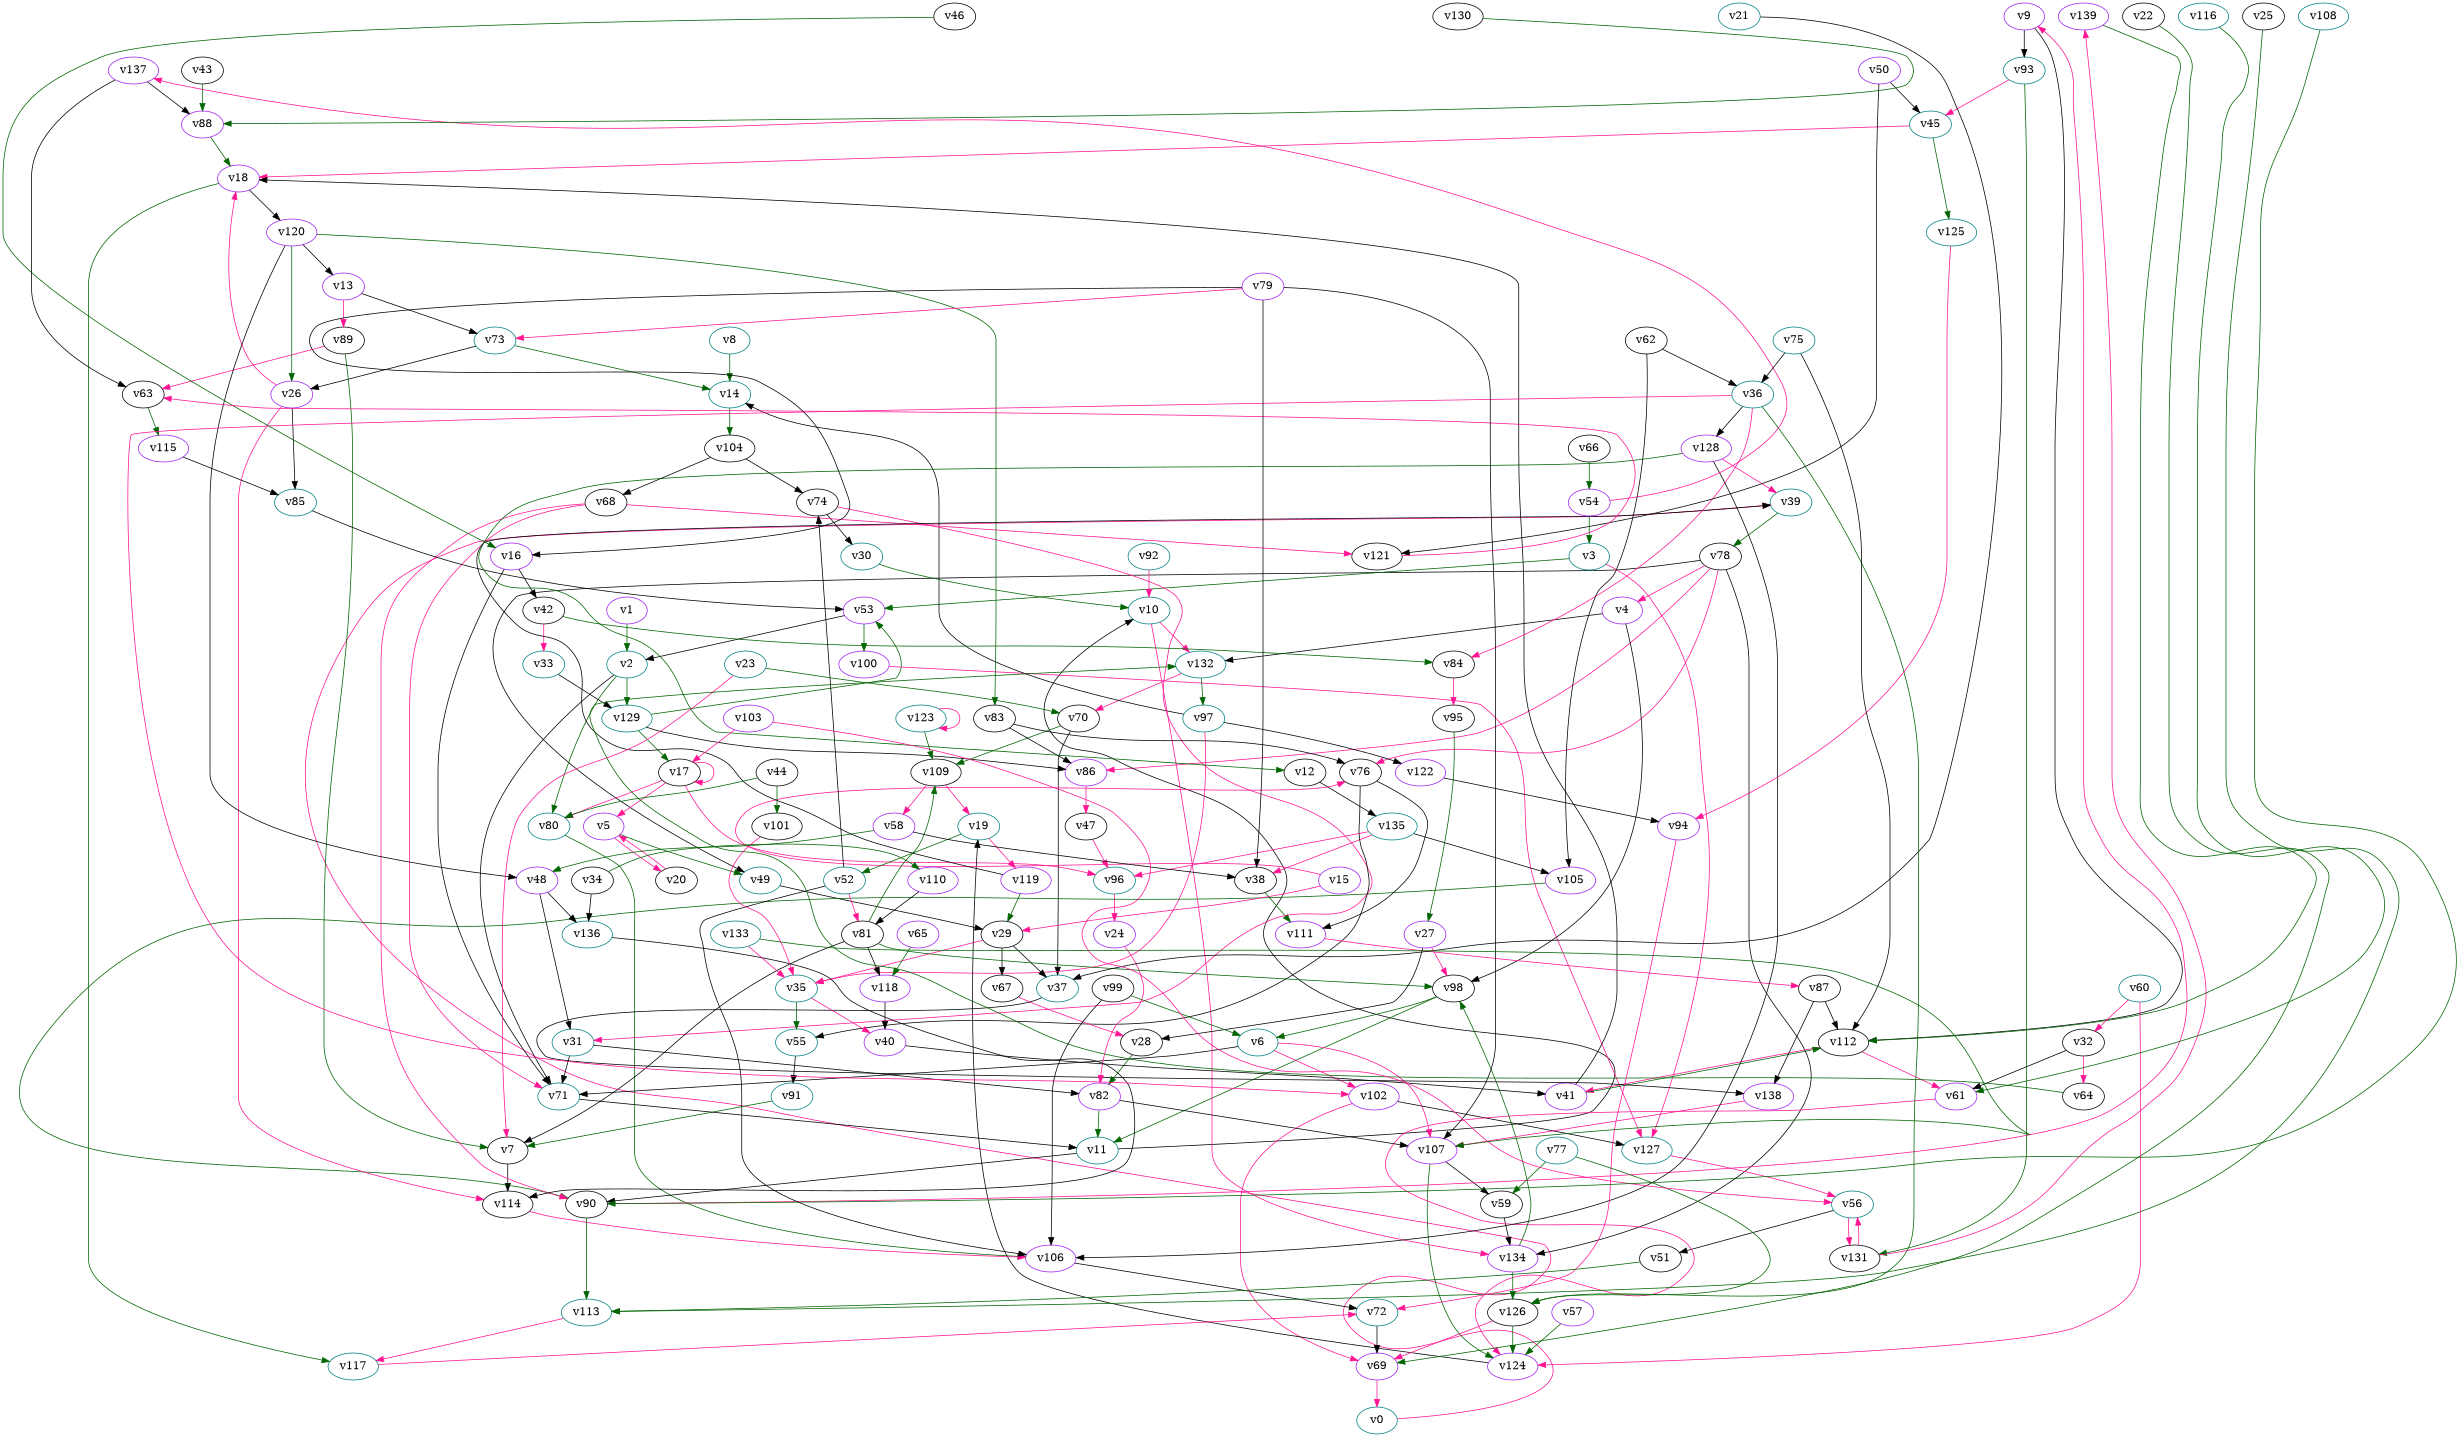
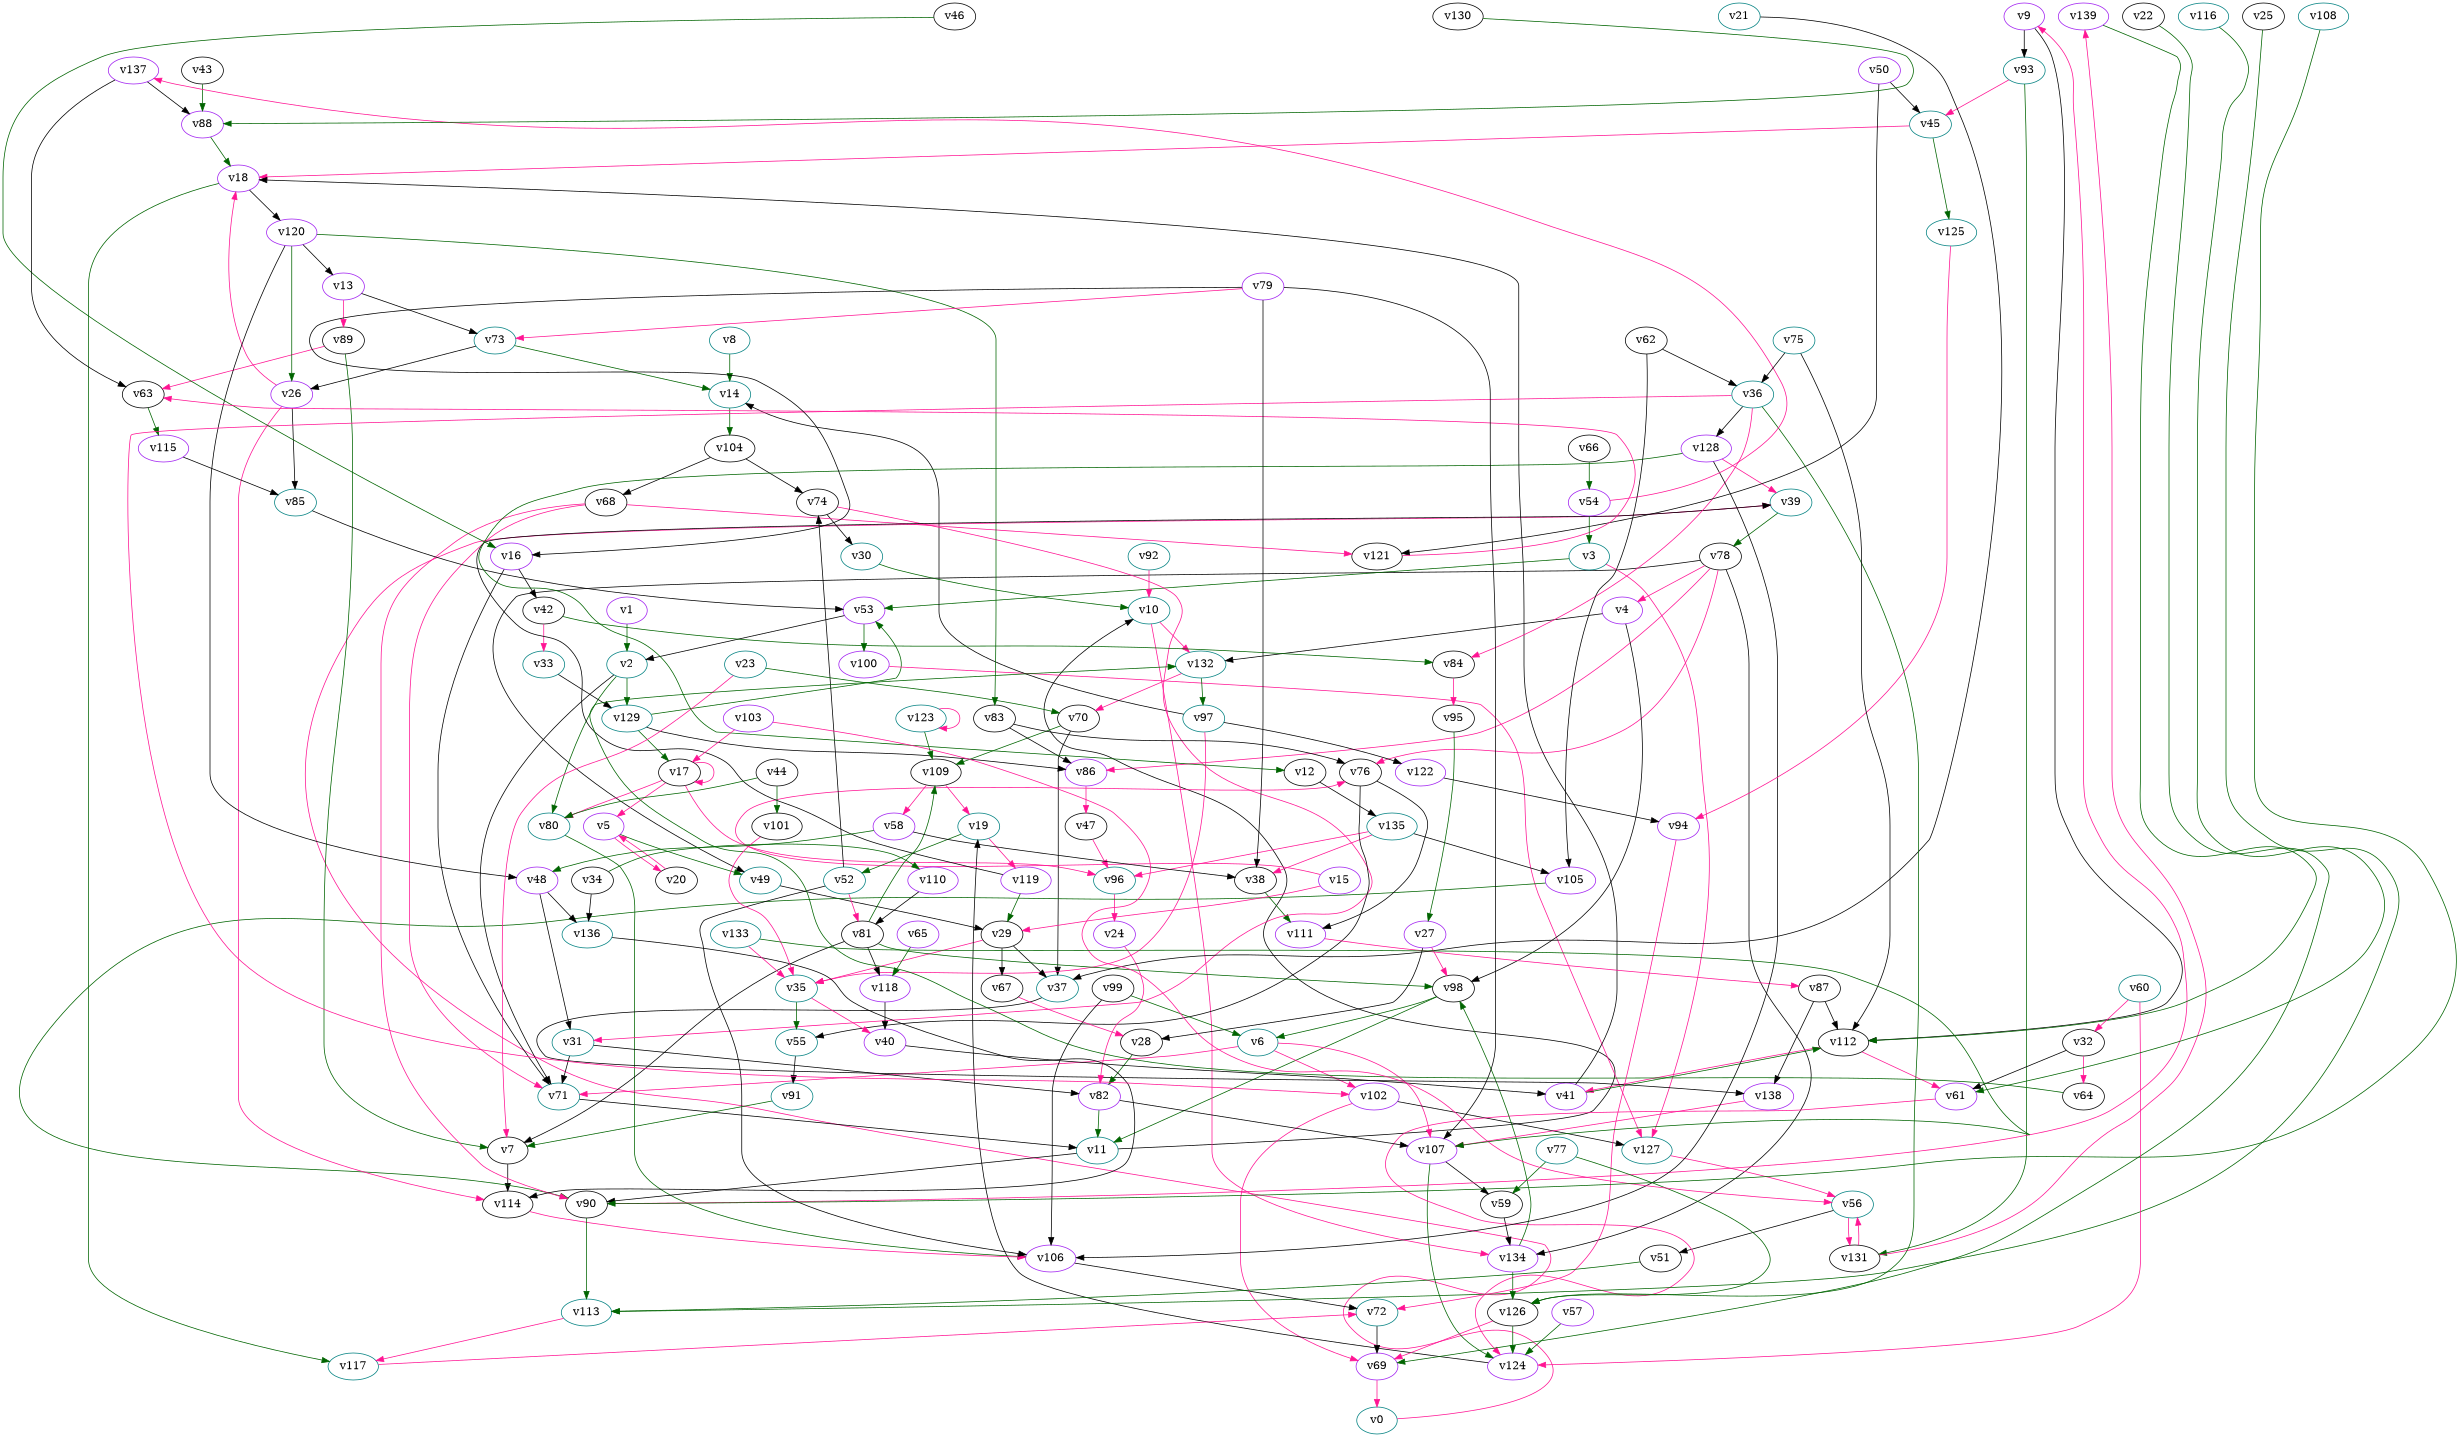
edge "v6" -> "v71": color black -> deeppink
